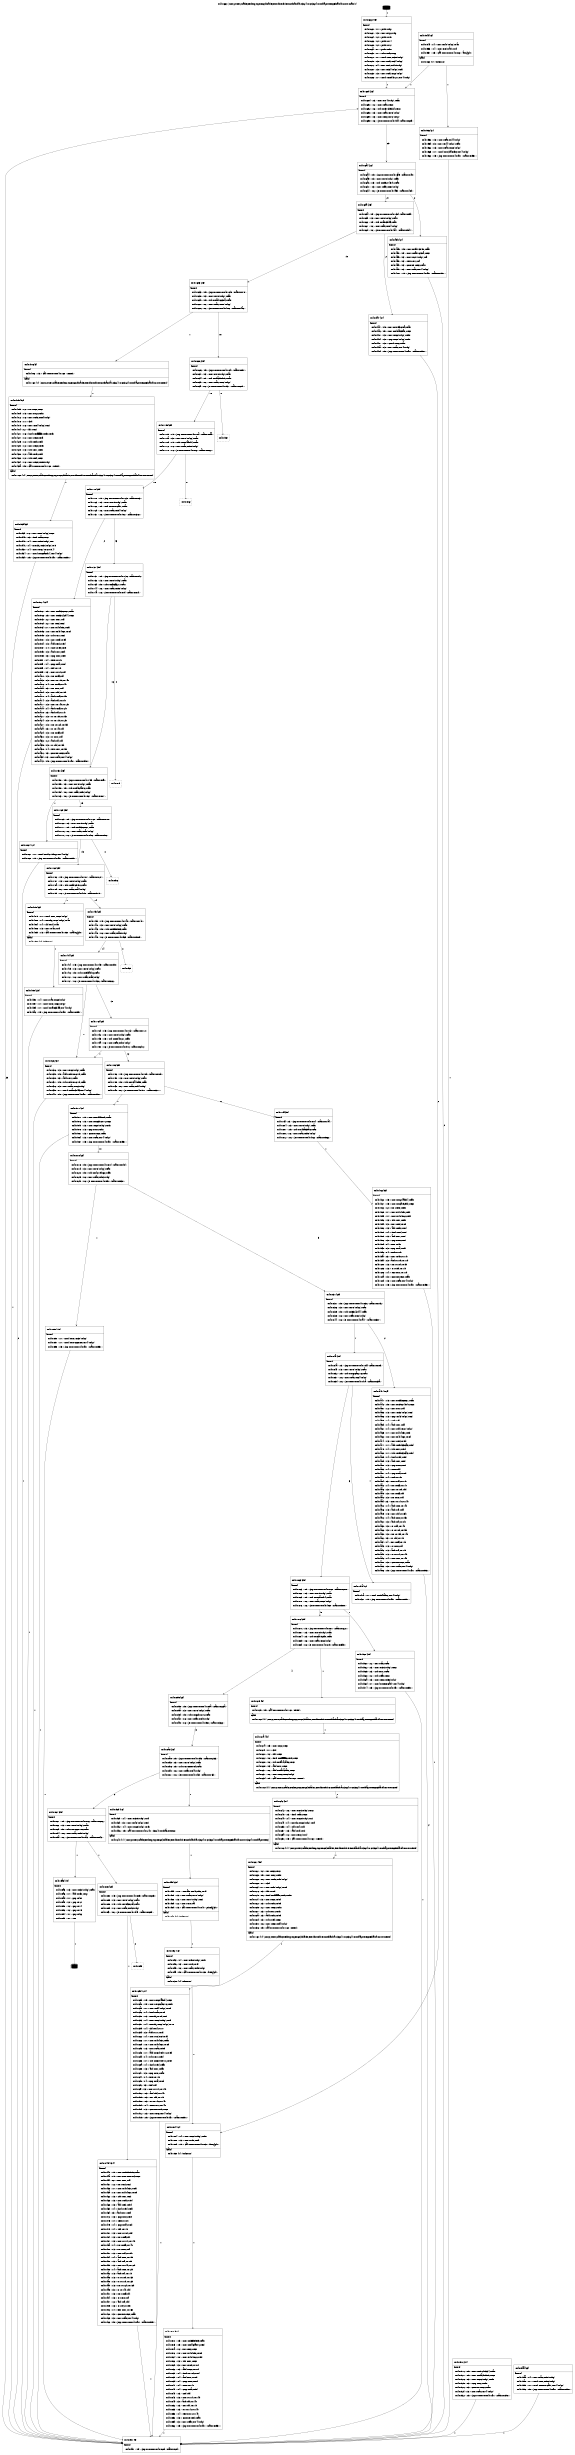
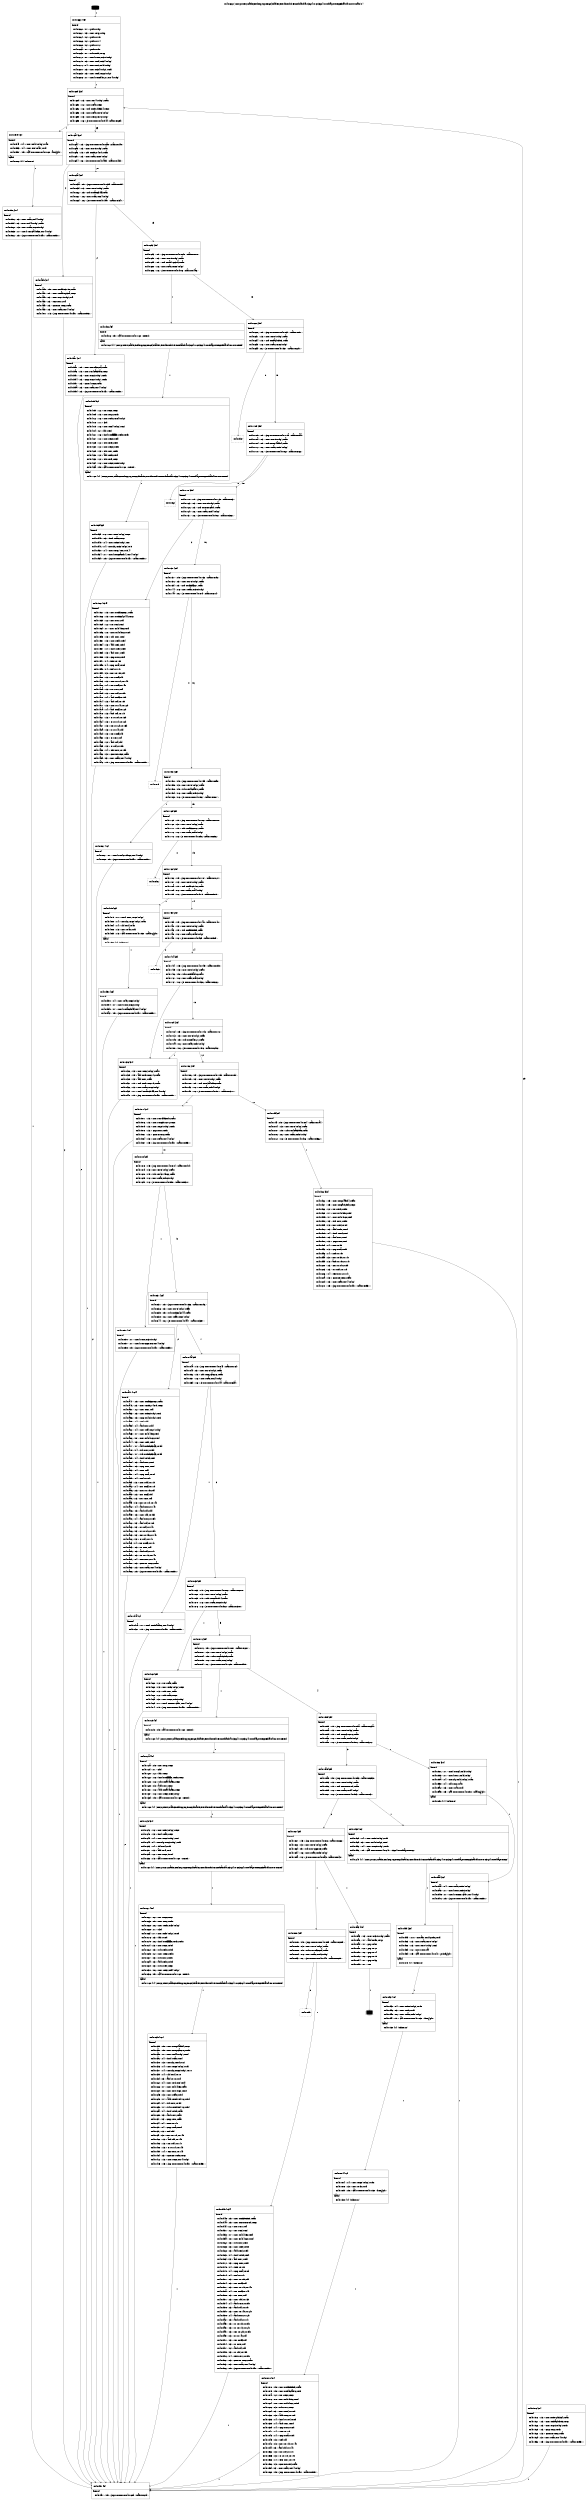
edge "0x40194f [13]" -> "0x40168d [23]": reversed
edge "0x401ba7 [27]" -> "0x401e04 [12]": now "0x401ba7 [27]" -> "0x401fb1 [5]"
node "0x40198c [30]": added
edge "0x401d1a [12]" -> "0x401fb1 [5]": added, label "1"
